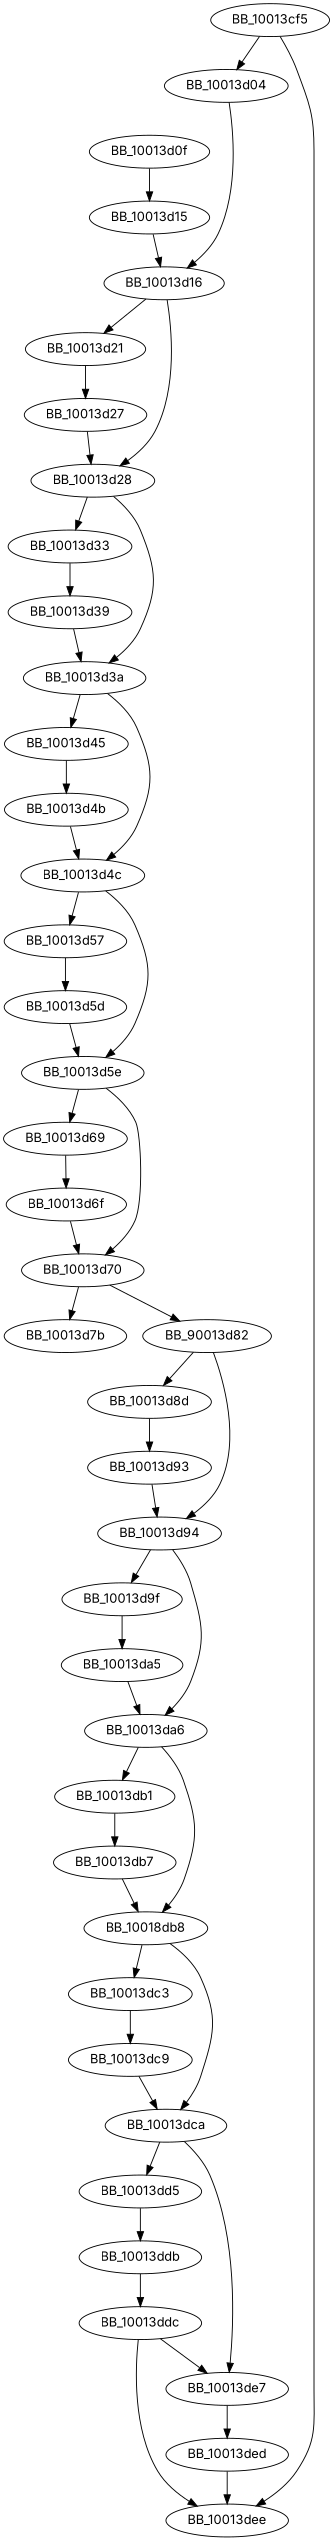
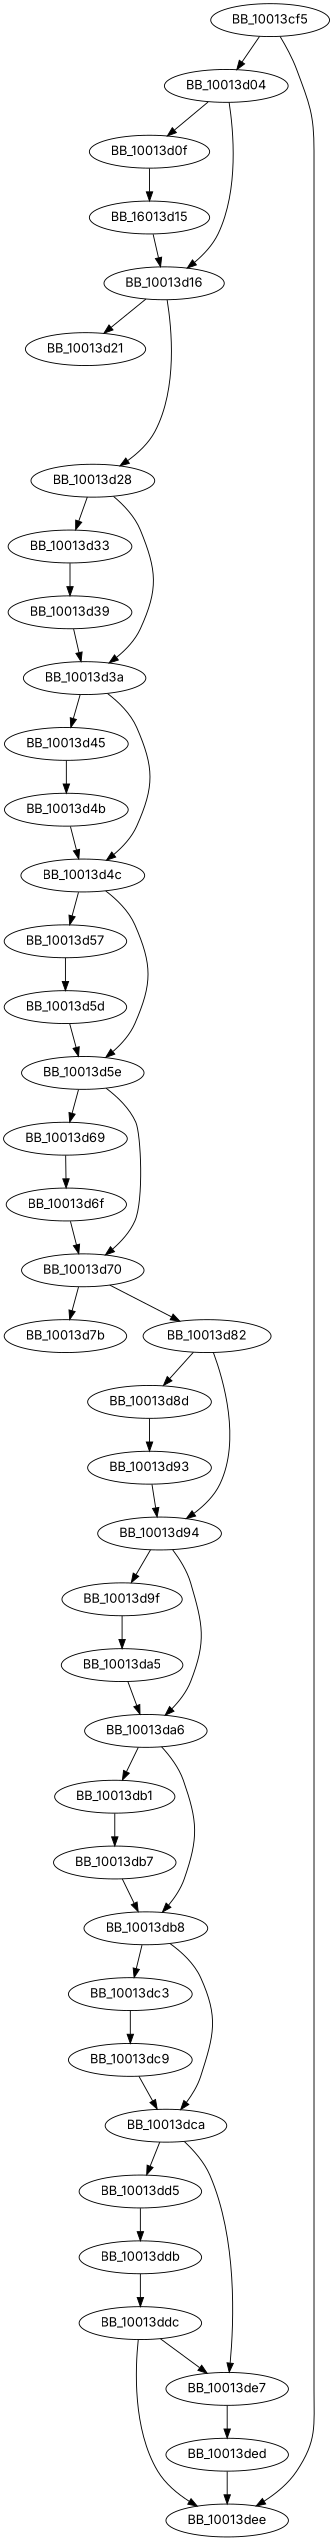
edge "BB_10013d04" -> "BB_10013d0f": added
node "BB_10013d15": label "BB_10013d15" -> "BB_16013d15"
node "BB_10013d27": removed
node "BB_90013d82": label "BB_90013d82" -> "BB_10013d82"
node "BB_10018db8": label "BB_10018db8" -> "BB_10013db8"
